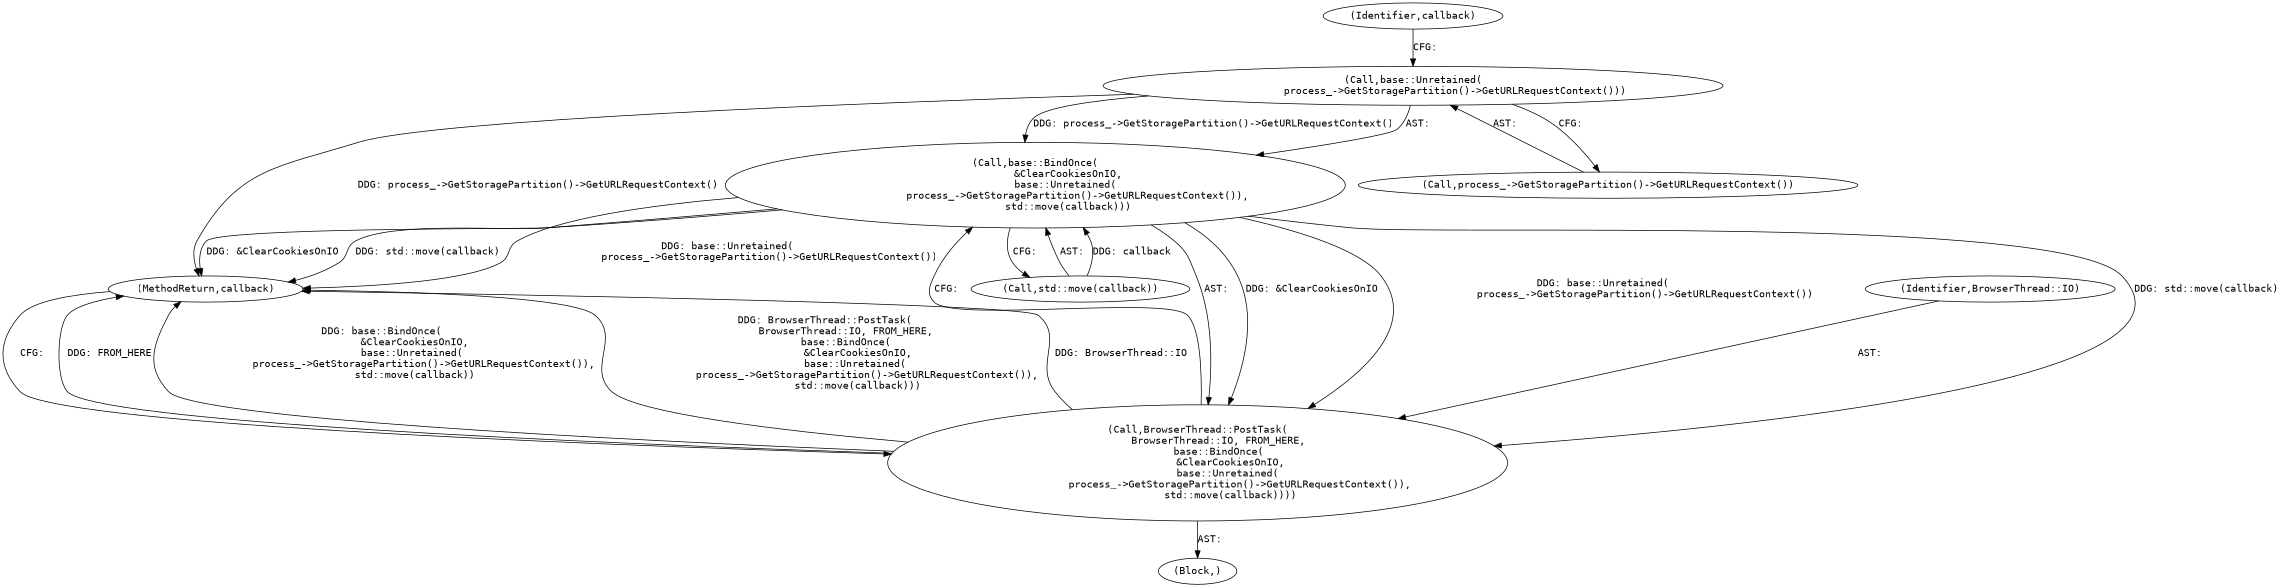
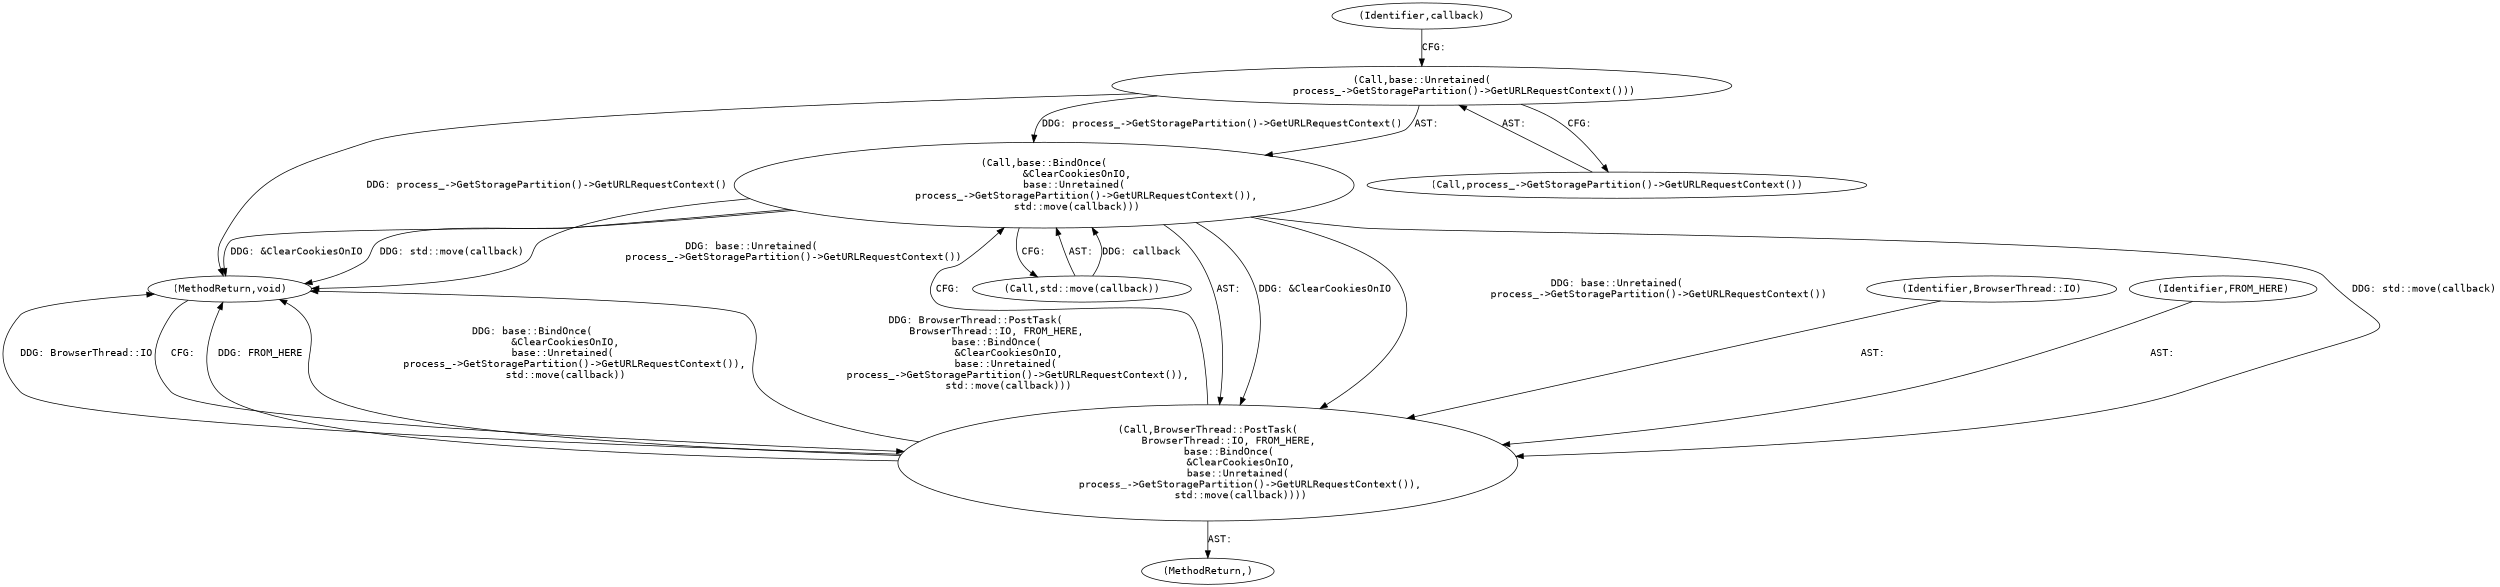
node "(MethodReturn,callback)": label "(MethodReturn,callback)" -> "(MethodReturn,void)"
node "(Identifier,FROM_HERE)": added
node "(Block,)": label "(Block,)" -> "(MethodReturn,)"
